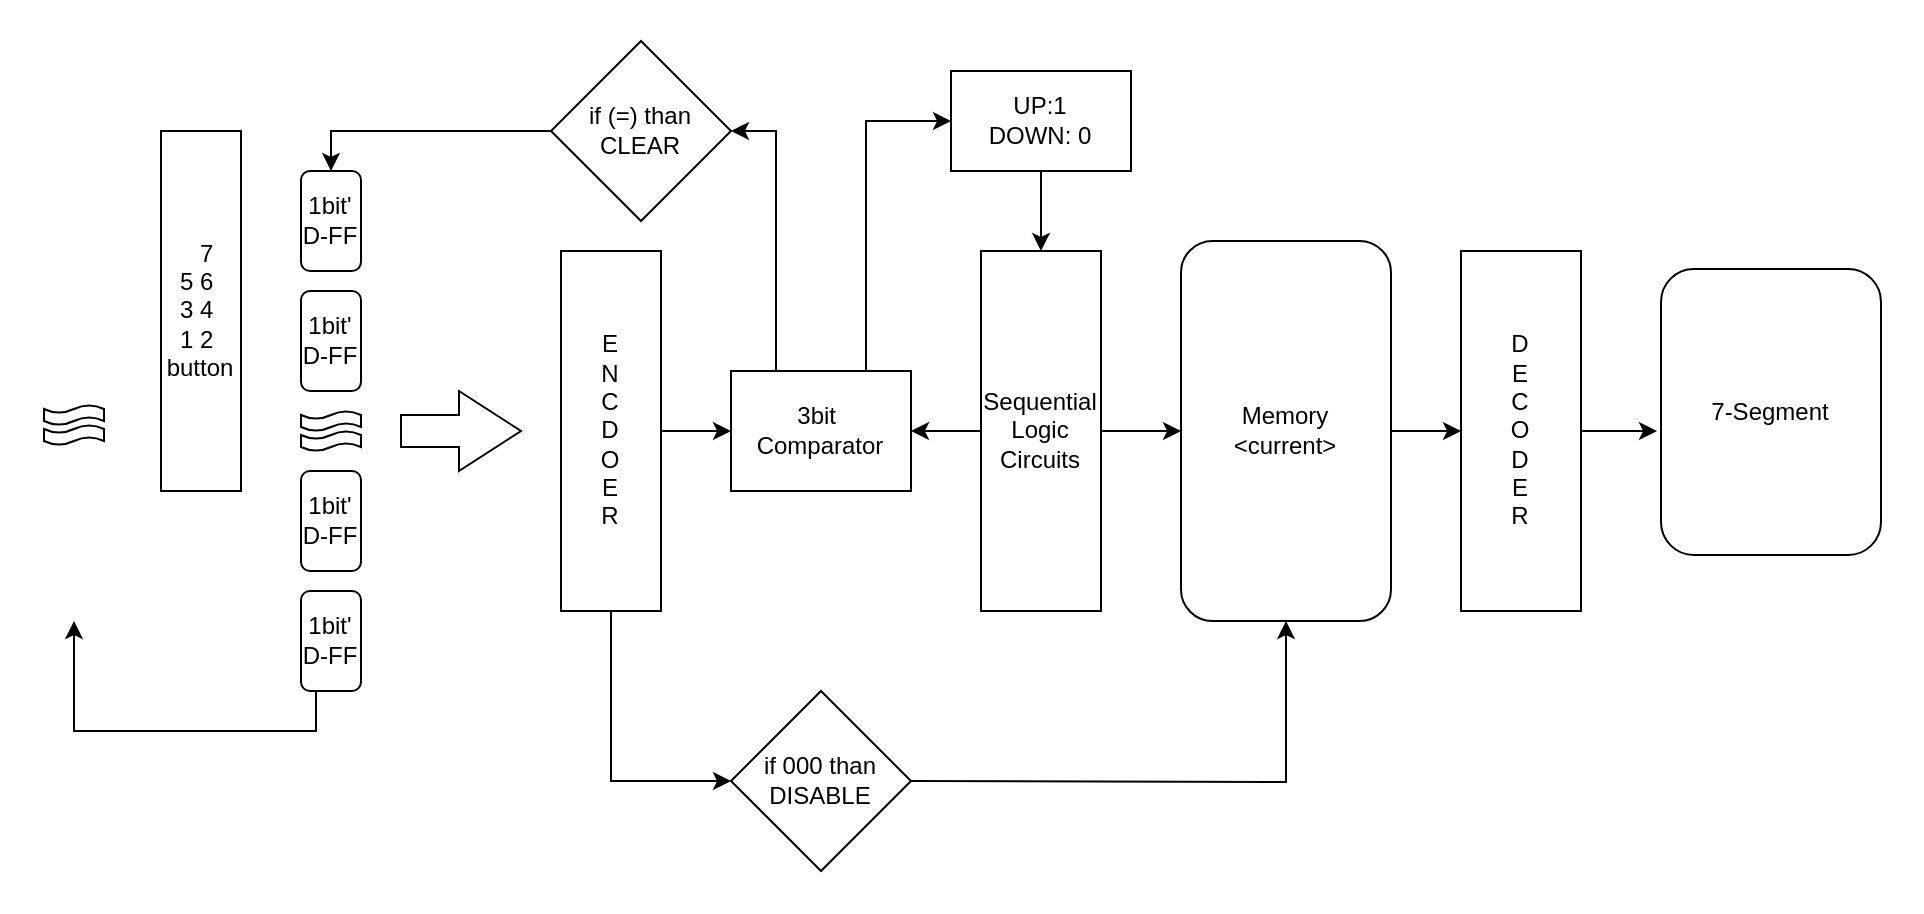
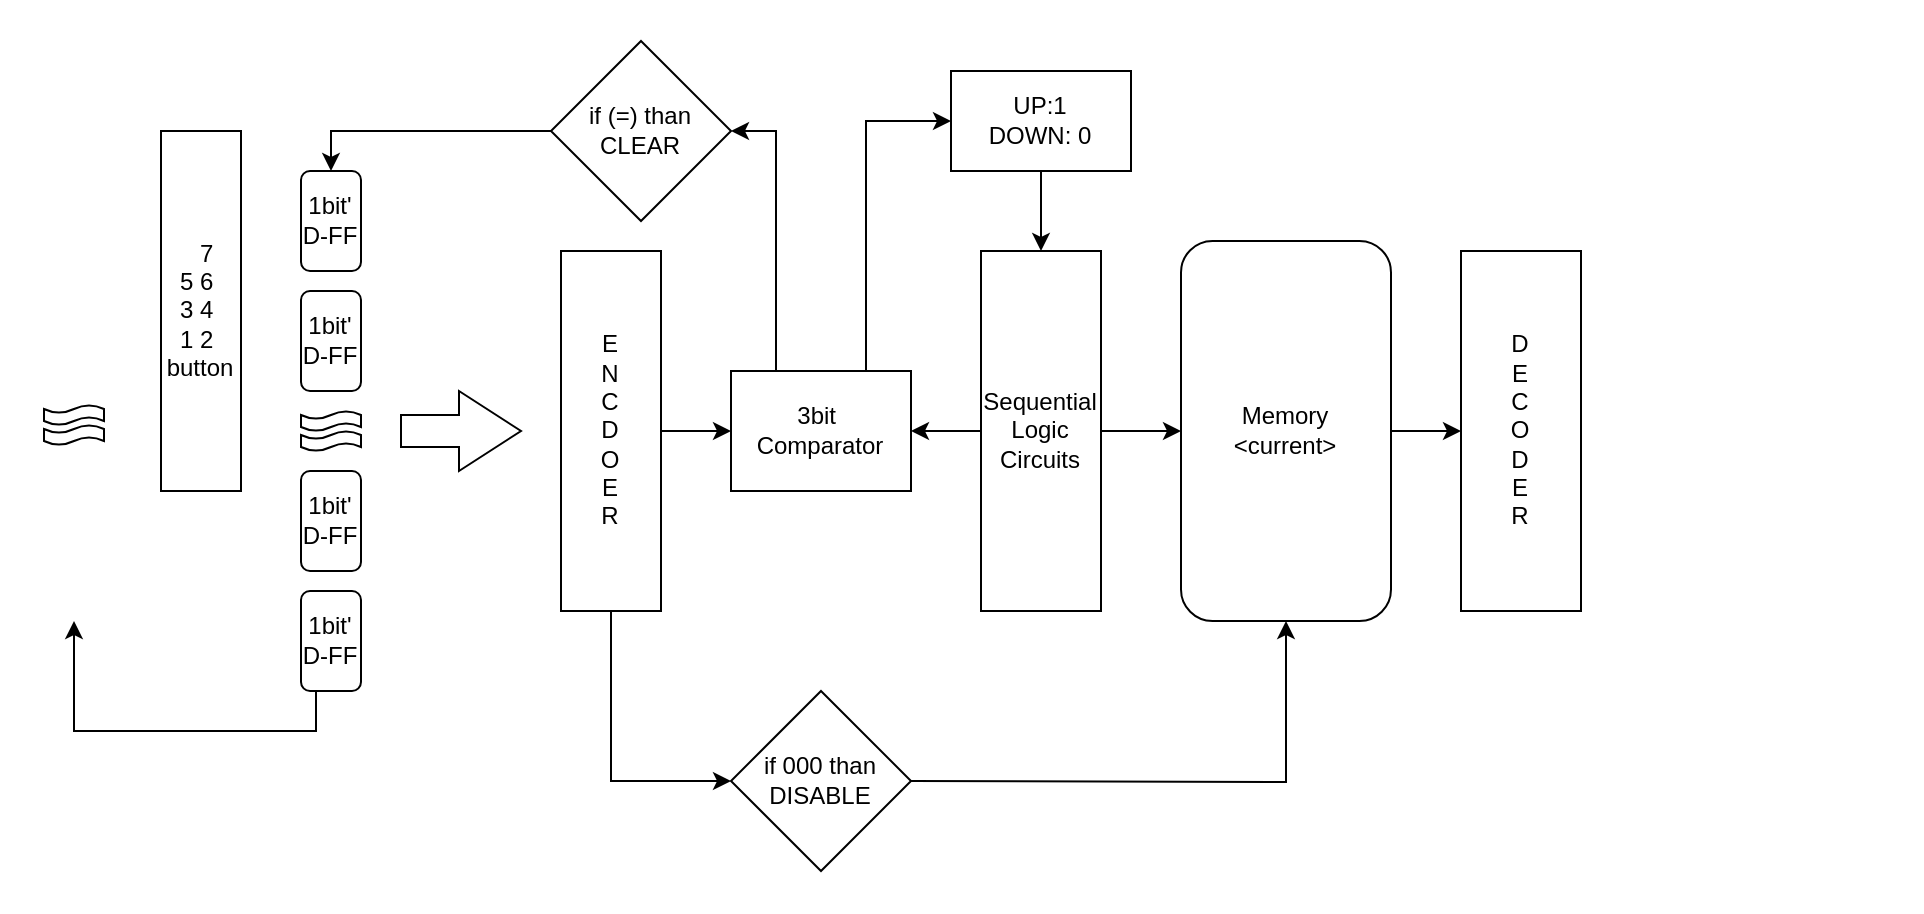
node "7-Segment": removed
edge "D E C O D E R" -> "7-Segment": removed
